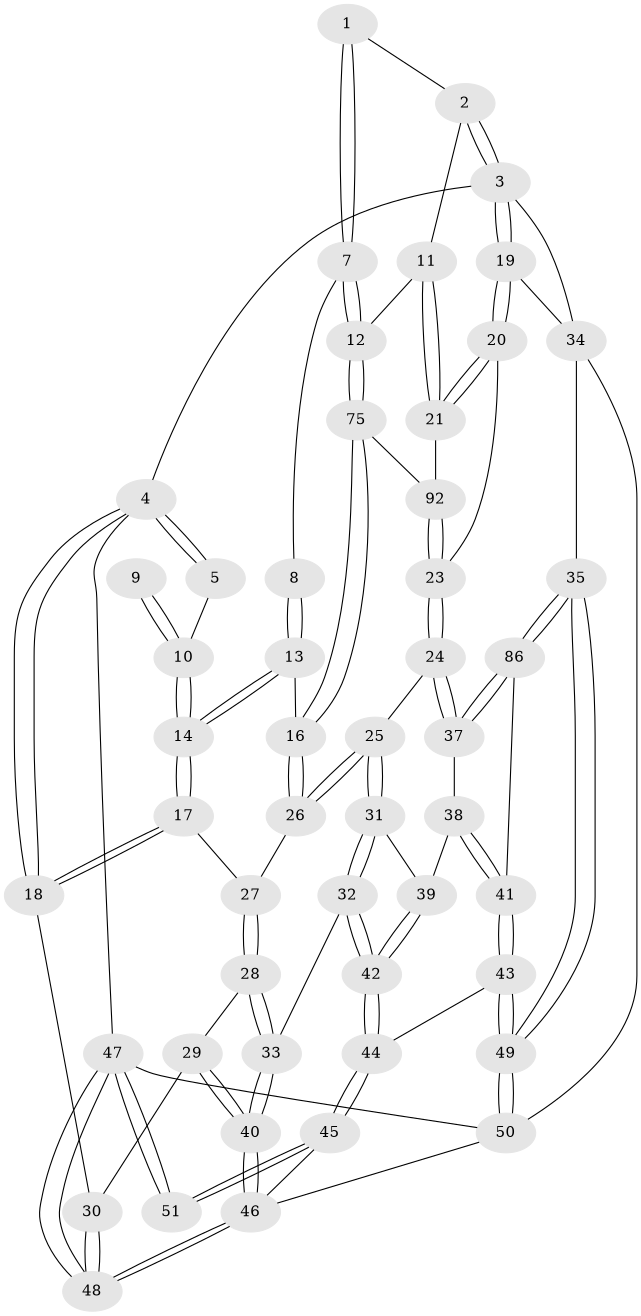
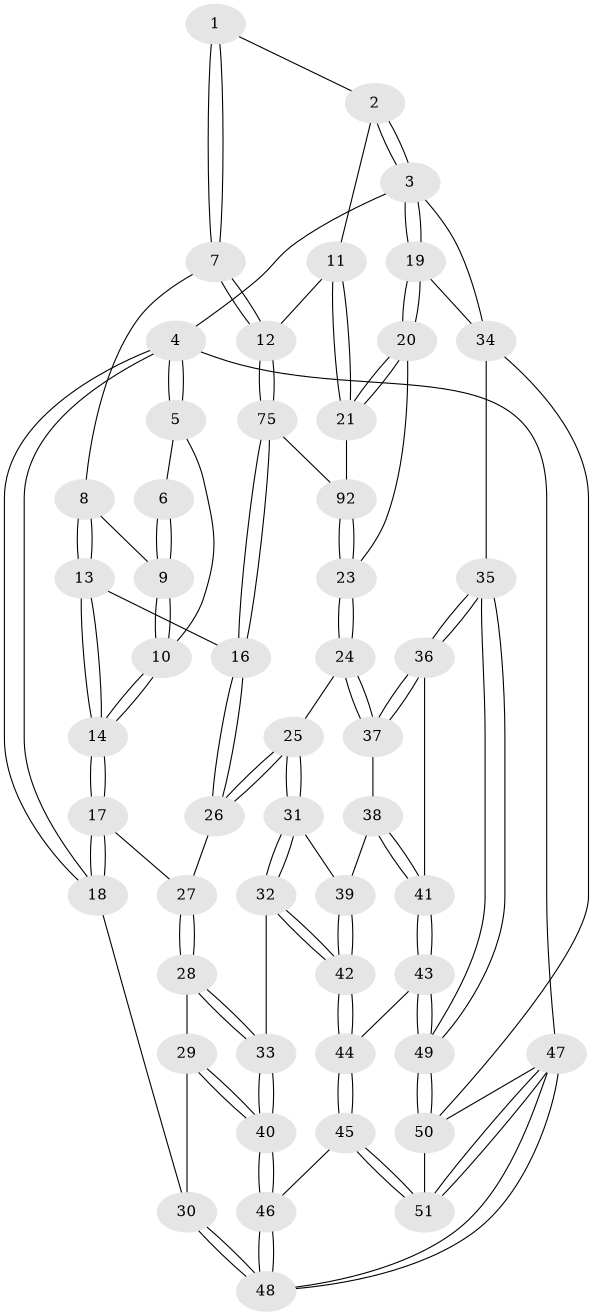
node "6": added
edge "8" -- "9": added
node "86": label "86" -> "36"
edge "50" -- "46": now "50" -- "51"
